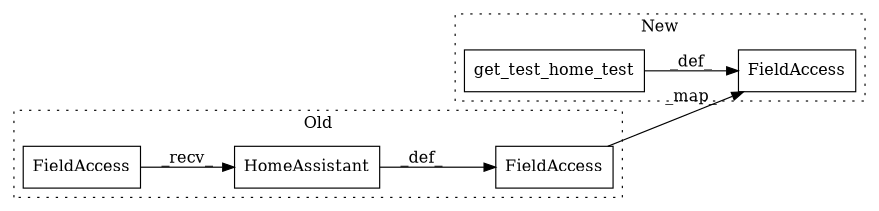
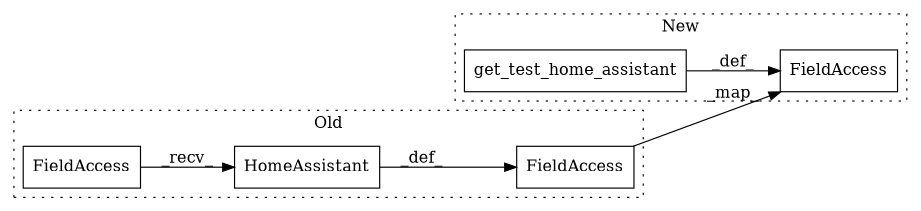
node "get_test_home_test": label "get_test_home_test" -> "get_test_home_assistant"
